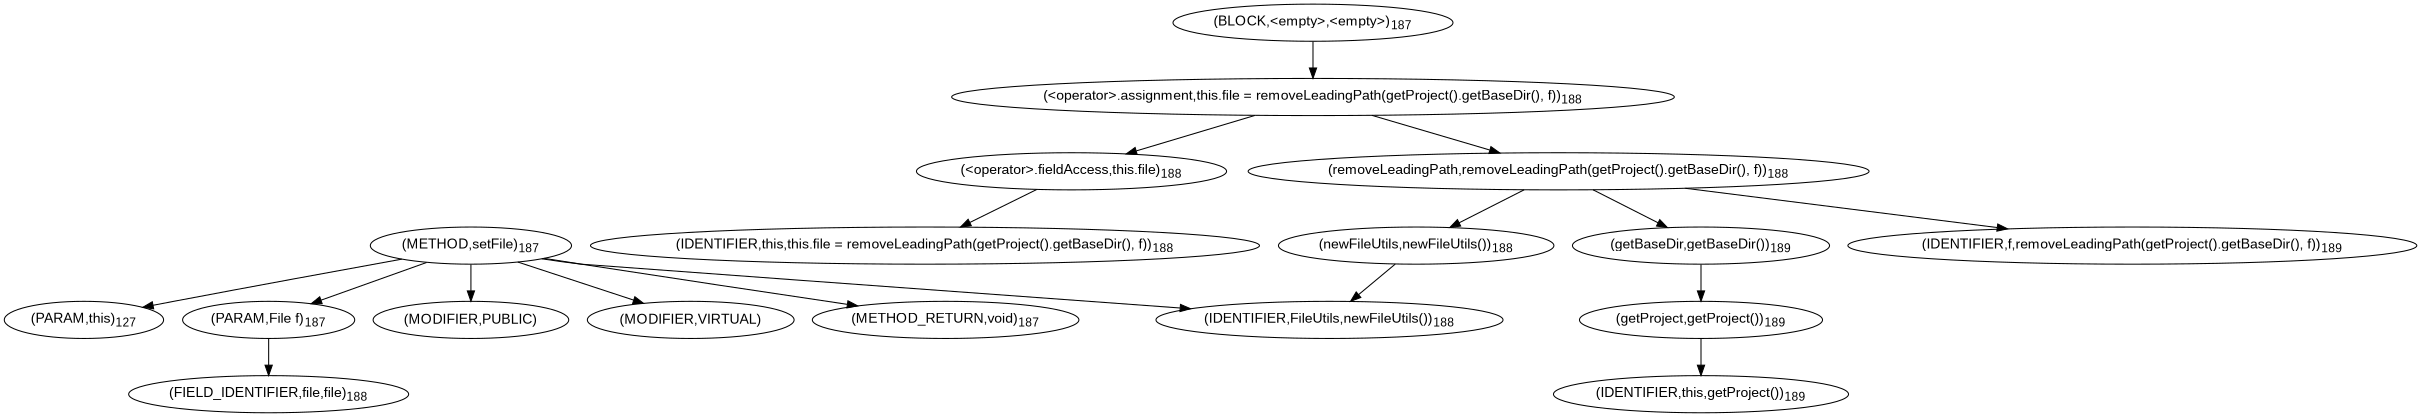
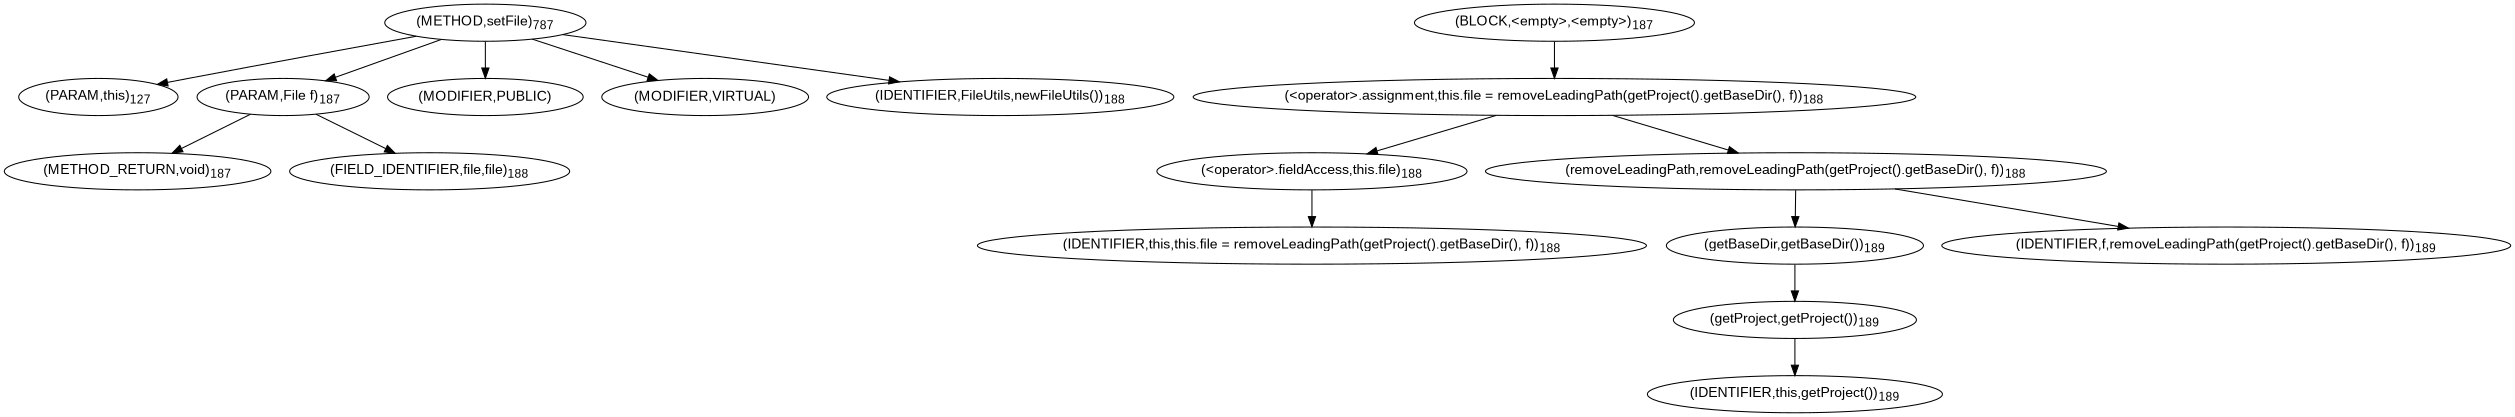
node "(METHOD,setFile)": text "187" -> "787"
node "(newFileUtils,newFileUtils())": removed
edge "(METHOD,setFile)" -> "(METHOD_RETURN,void)": now "(PARAM,File f)" -> "(METHOD_RETURN,void)"
